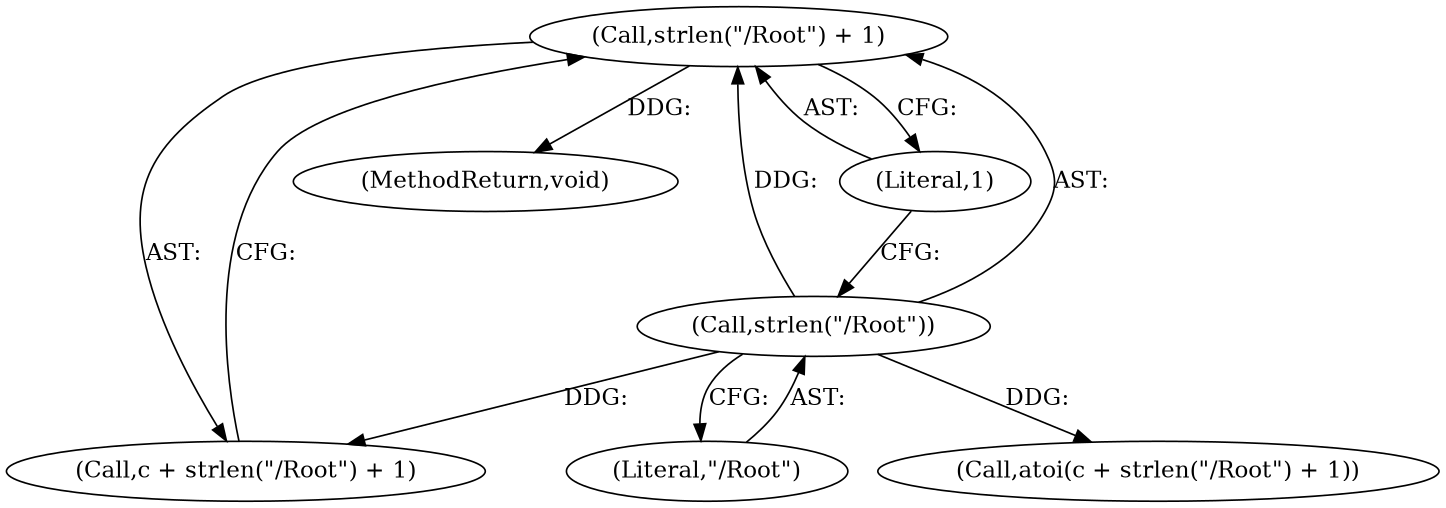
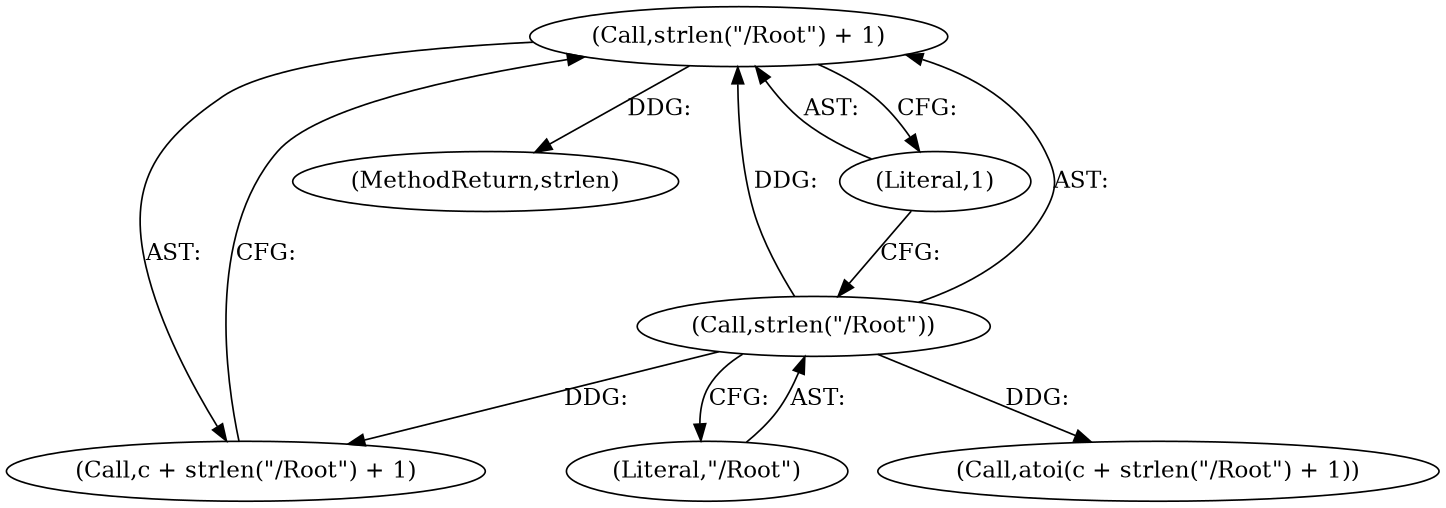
node "(MethodReturn,void)": label "(MethodReturn,void)" -> "(MethodReturn,strlen)"
